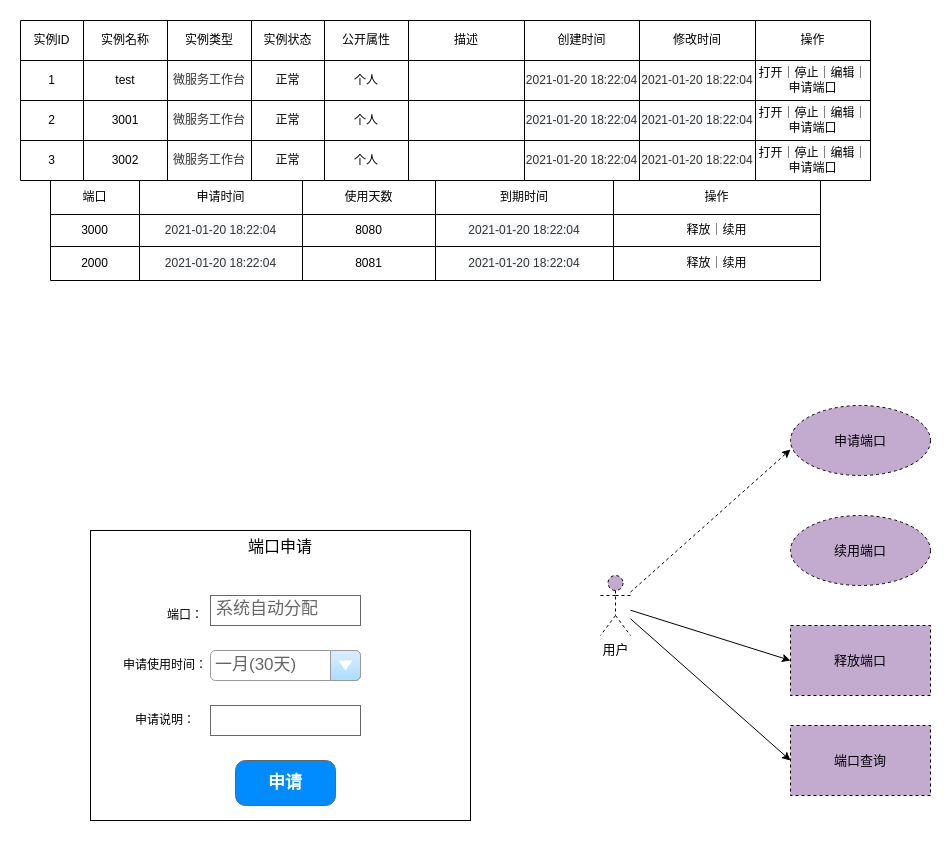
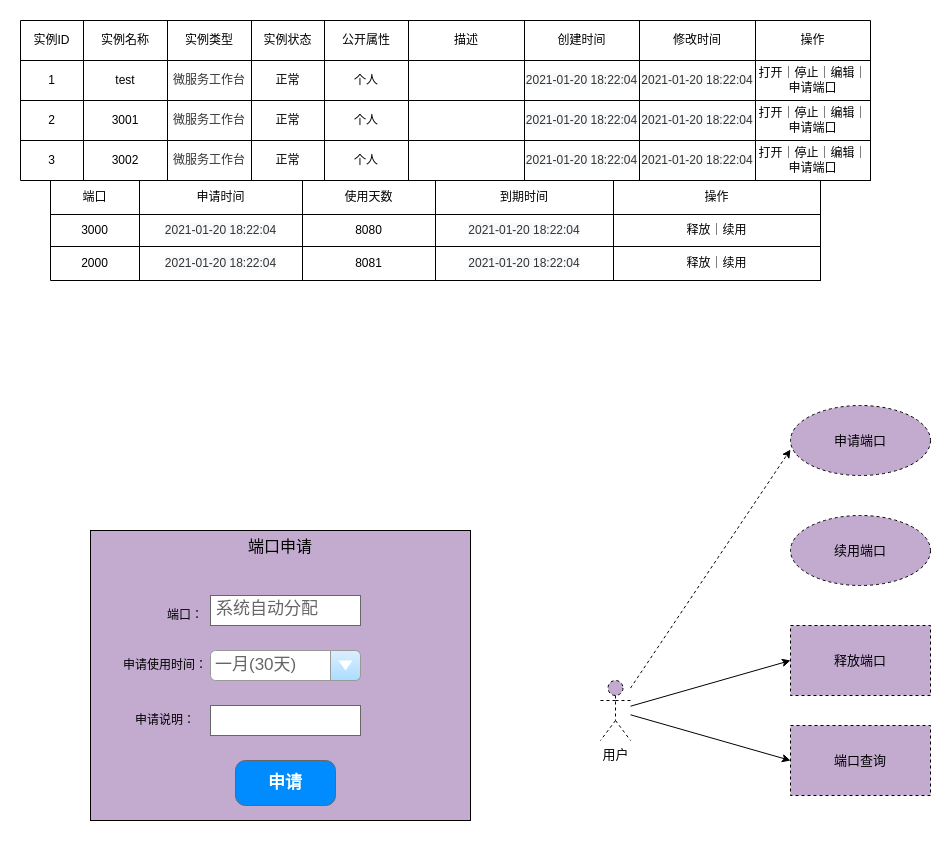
node "端口申请": fillcolor #ffffff -> #c3abd0
node "用户": moved (616, 606) -> (616, 711)
